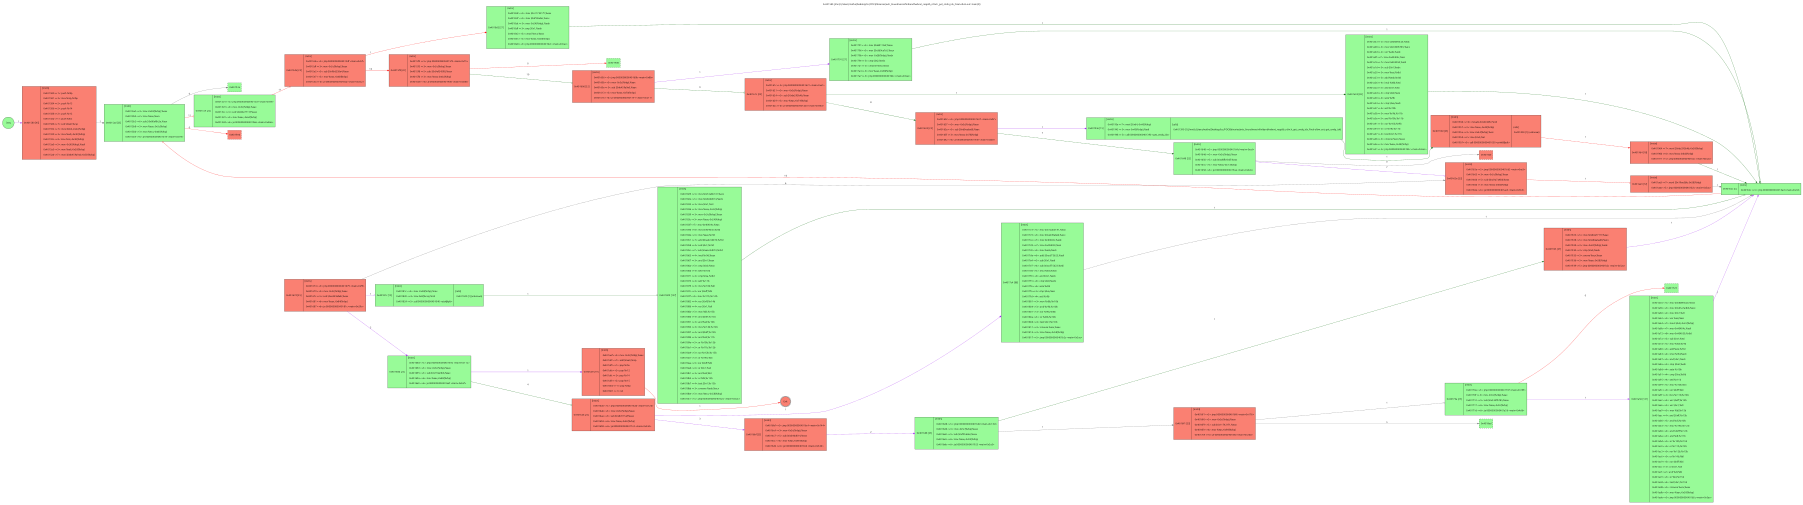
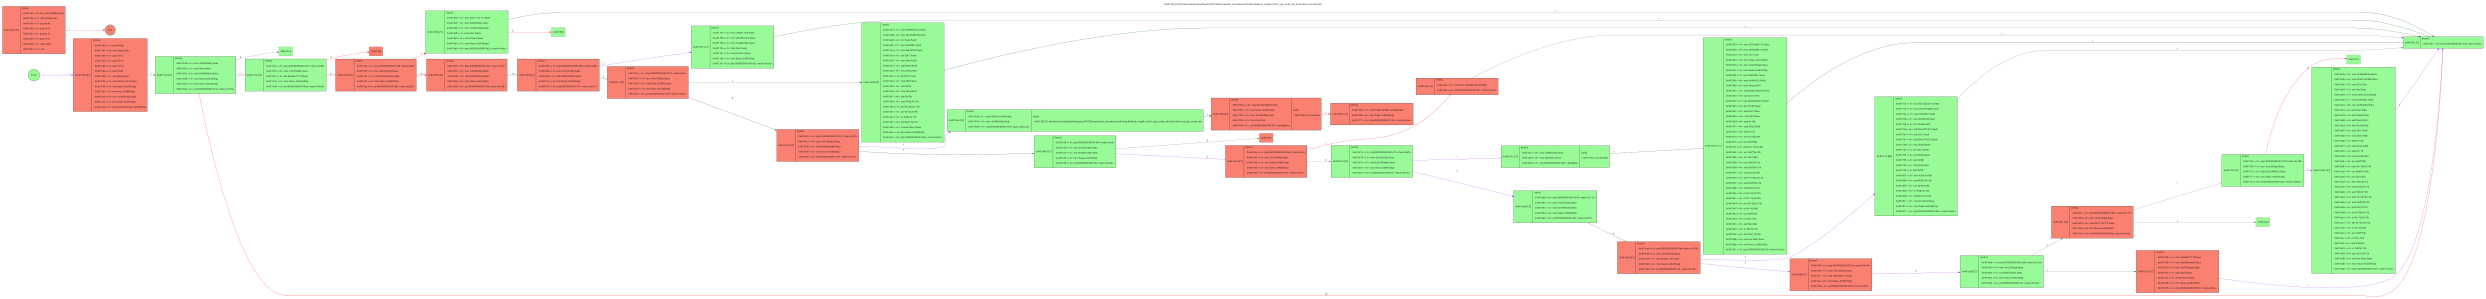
edge "0x4015f0 [22]" -> "0x401908": now "0x4018d2 [27]" -> "0x401908"
edge "0x4015ad [23]" -> "0x4019e6": now "0x4015c4 [22]" -> "0x4019e6"
edge "0x401964 [18]" -> "0x401b2c [5]": removed, label "1"
edge "0x401674 [25]" -> "0x40165e [22]": reversed
node "0x401674 [25]": fillcolor salmon -> palegreen
edge "0x40168d [25]" -> "0x401aef [19]": removed, label "1"
